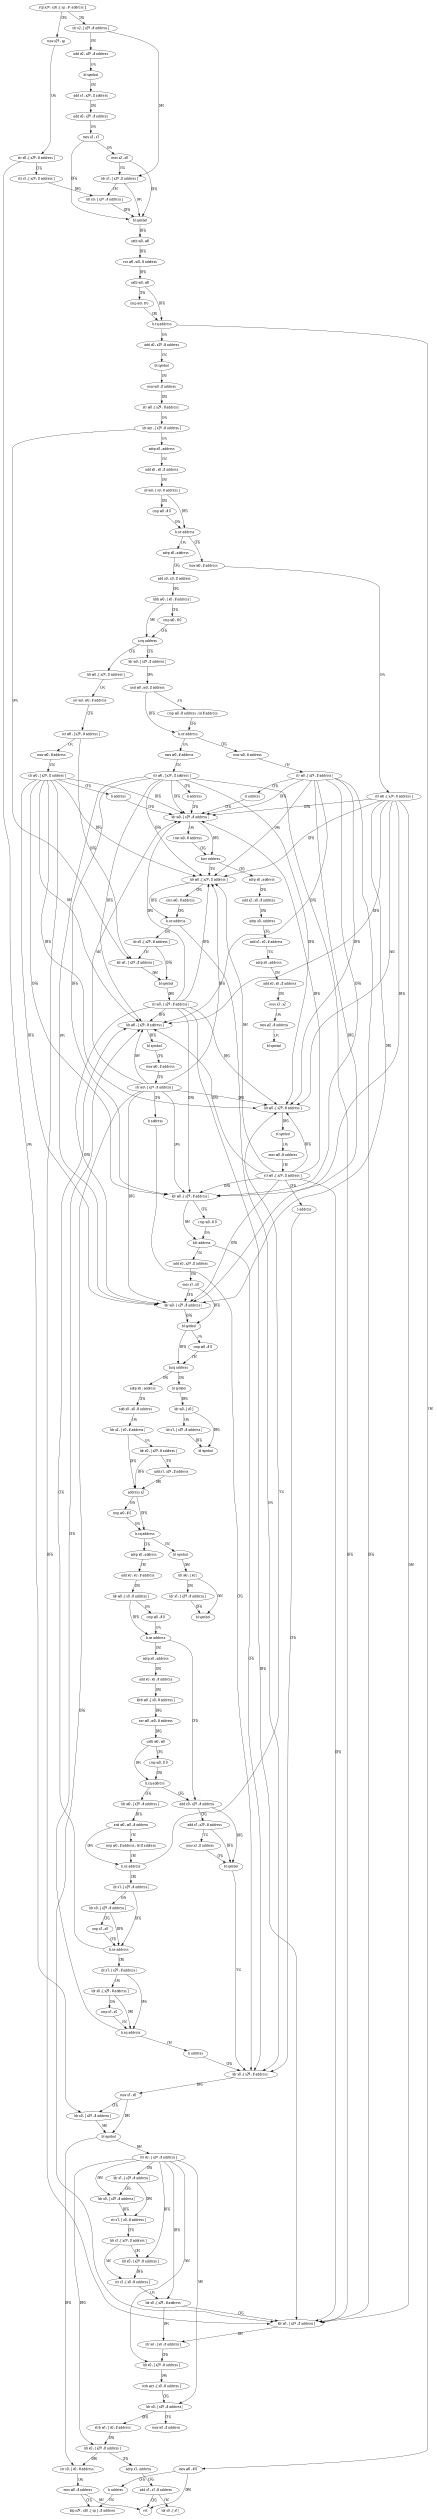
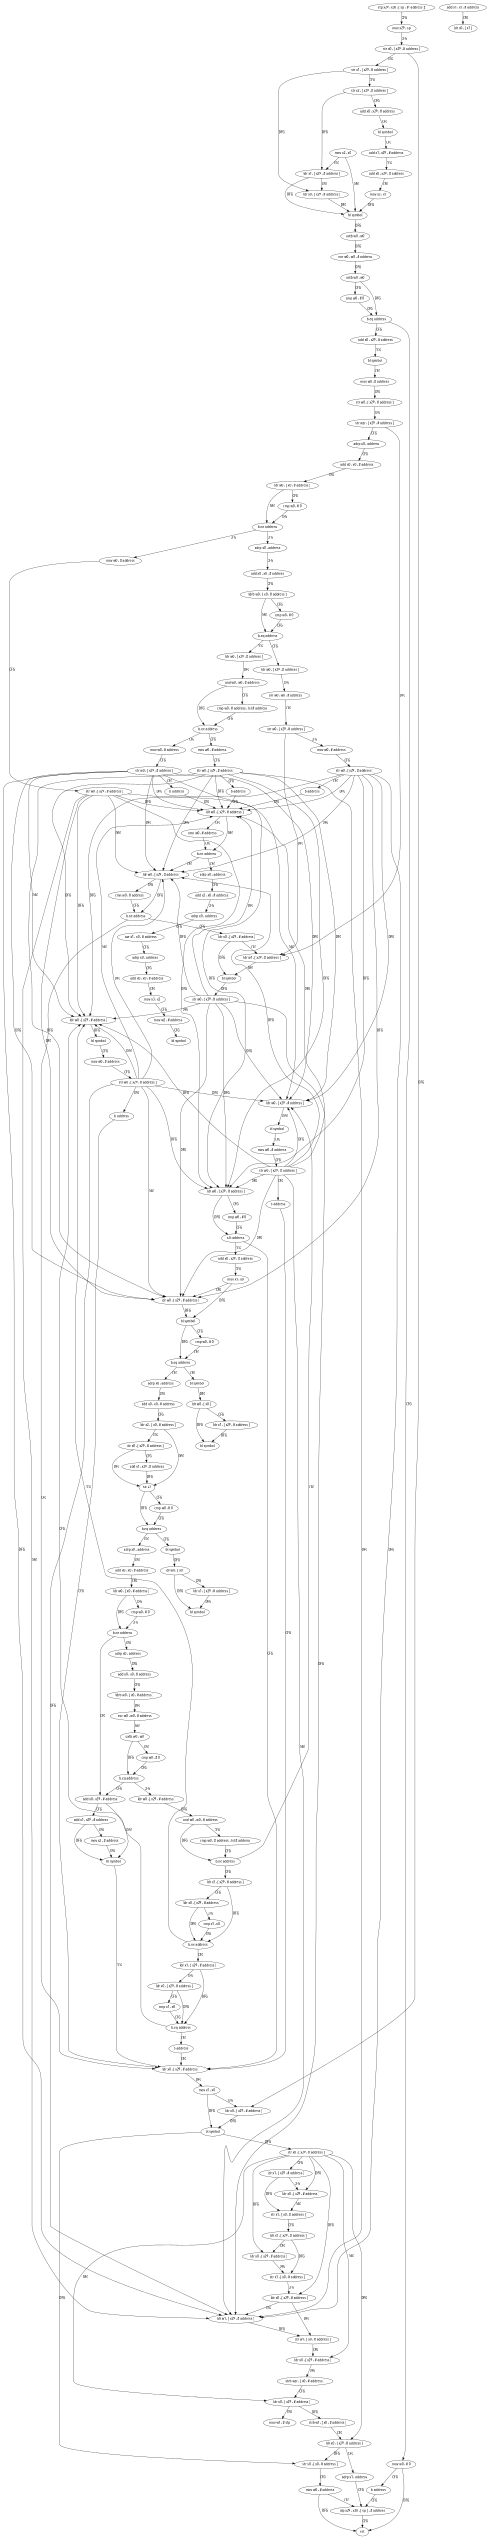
edge "stp x29 , x30 , [ sp , #- address ]!" -> "str x2 , [ x29 , # address ]": now "str x1 , [ x29 , # address ]" -> "str x2 , [ x29 , # address ]"
edge "mov x3 , x1" -> "mov x2 , x0": removed, label "CFG"
node "add x1 , x0 , # address": label "add x1 , x0 , # address" -> "wzr x1 , x0 , # address"
node "address x2": label "address x2" -> "blr x2"
node "mov w1 , # address": label "mov w1 , # address" -> "mov w1 , # stp"
edge "adrp x1 , address" -> "add x1 , x1 , # address": now "adrp x1 , address" -> "ldp x29 , x30 , [ sp ] , # address"
edge "add x1 , x1 , # address" -> "ret": now "ldp x29 , x30 , [ sp ] , # address" -> "ret"
